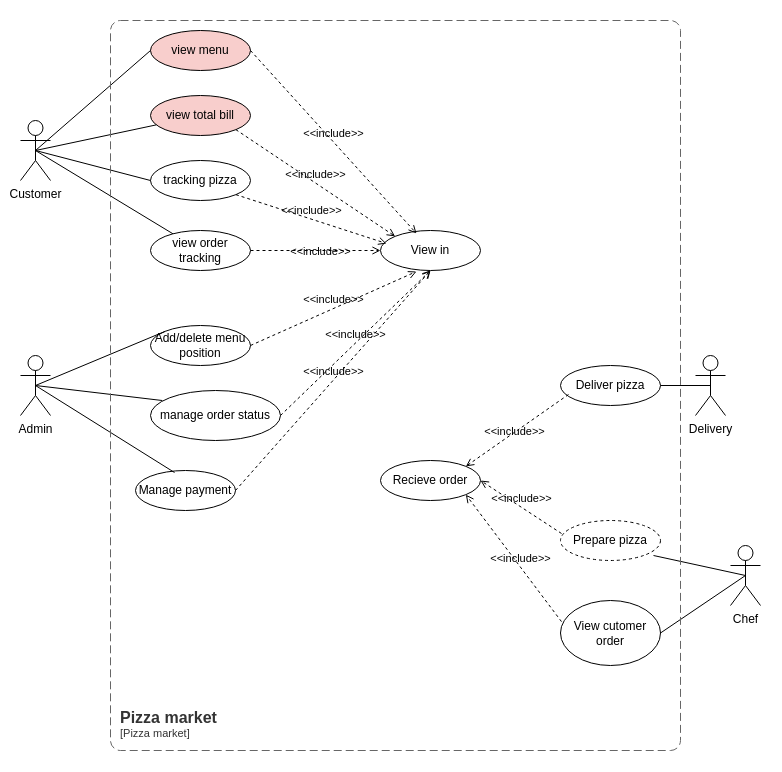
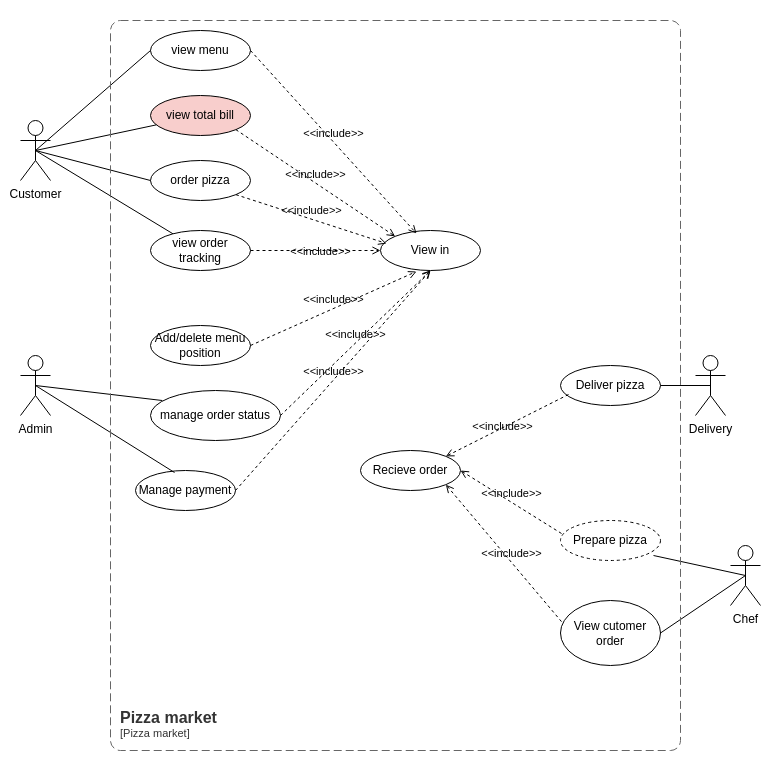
node "view menu": fillcolor #f8cecc -> #ffffff
node "tracking pizza": label "tracking pizza" -> "order pizza"
edge "Add/delete menu position" -- "Admin": removed
node "Recieve order": moved (431, 481) -> (411, 471)
